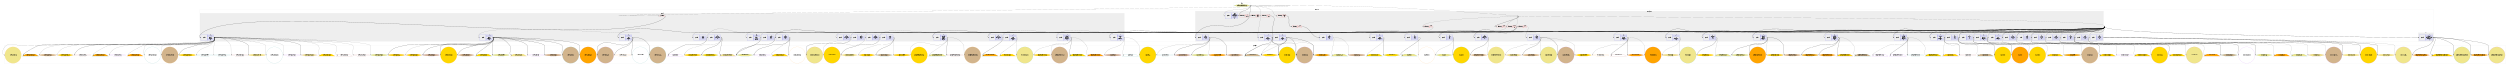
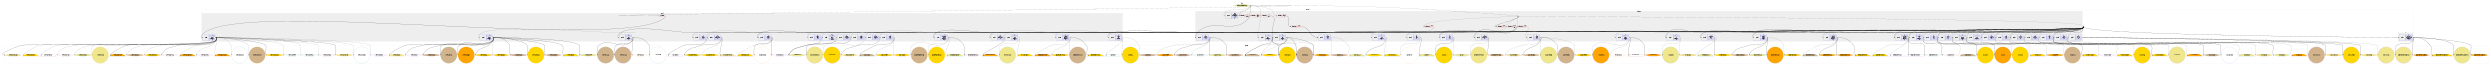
node "app-arch/xz-utils-5.2.2": shape hexagon -> trapezium
node "sys-apps/dbus-1.10.24": removed
